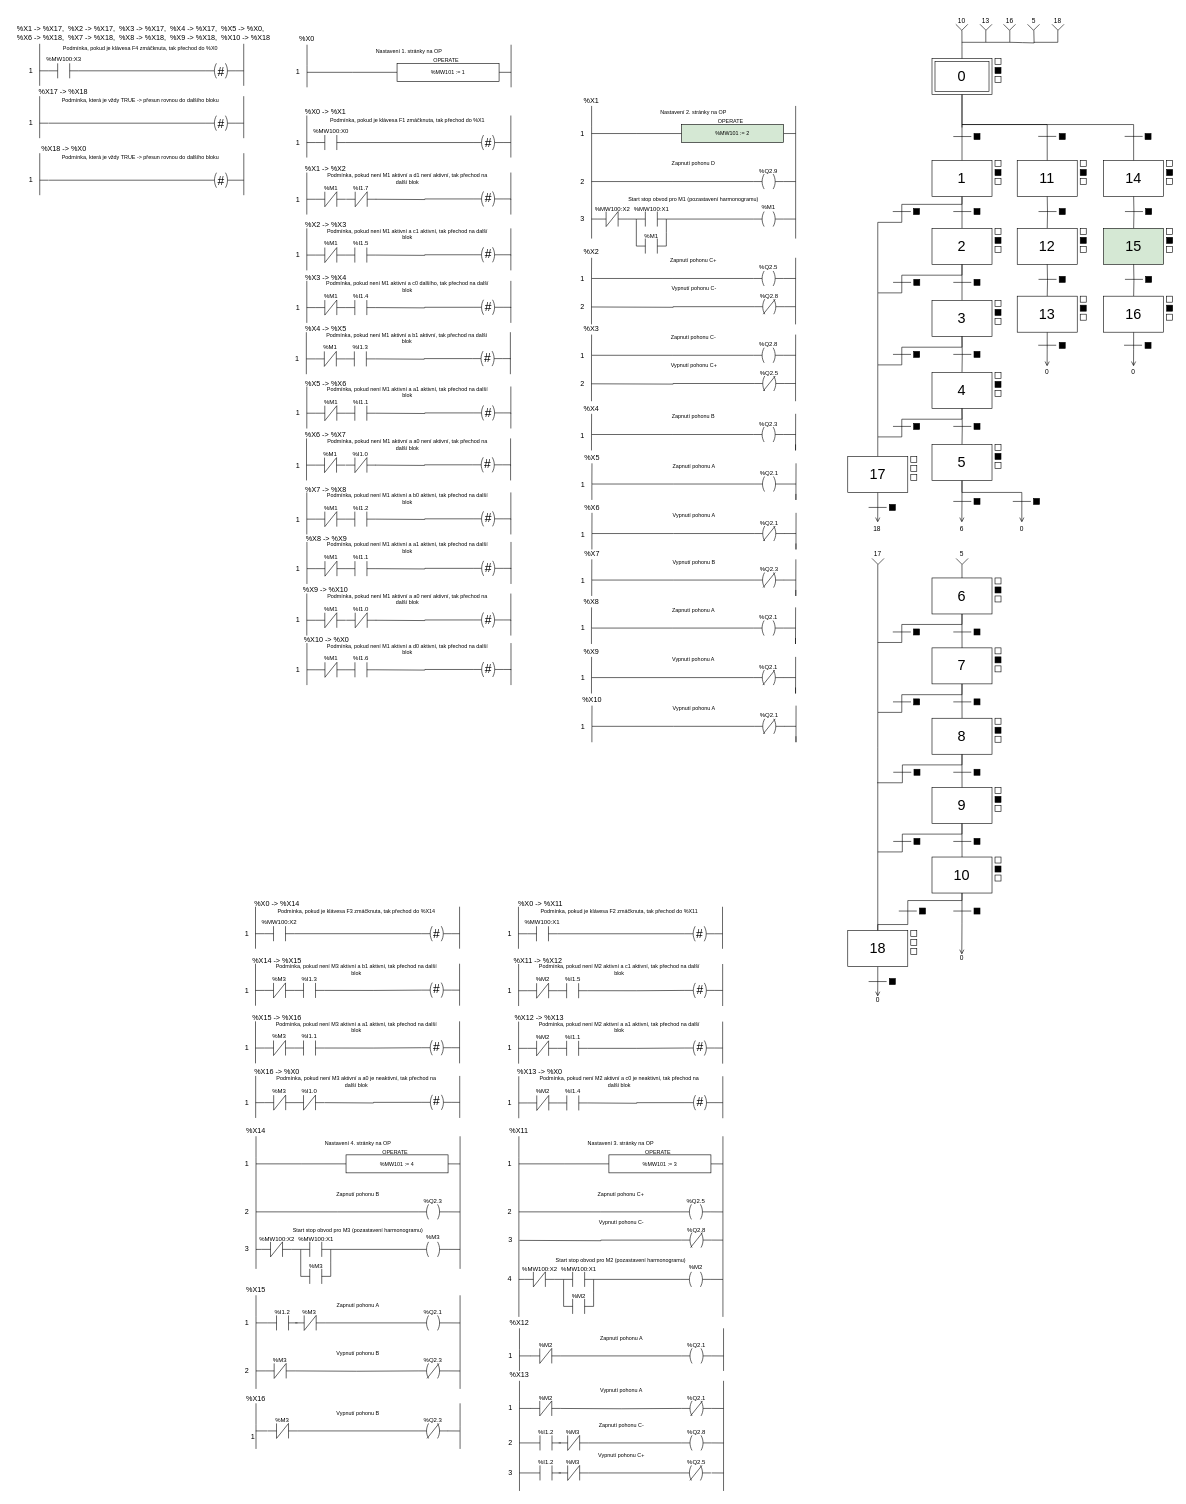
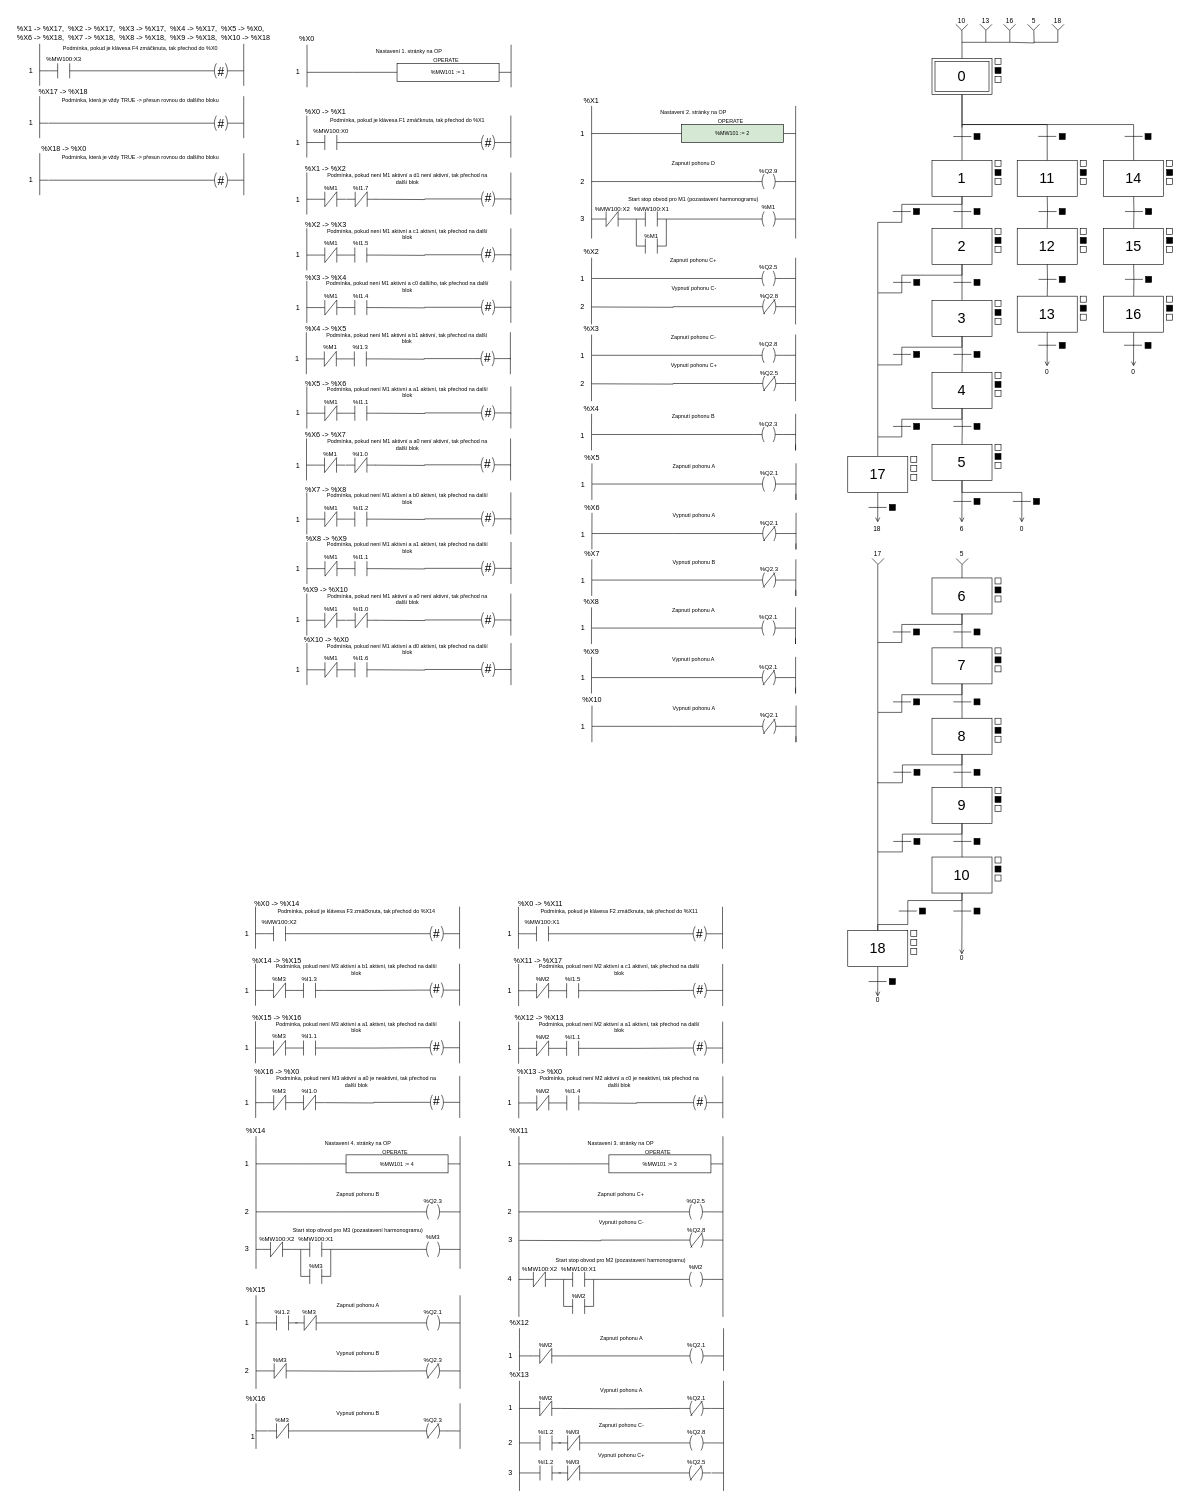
node "15": fillcolor #d5e8d4 -> #ffffff
node "%X11 -> %X12": label "%X11 -> %X12" -> "%X11 -> %X17"
